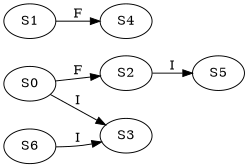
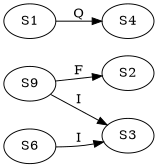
edge "S1" -> "S4": label "F" -> "Q"
node "S5": removed
node "S0": label "S0" -> "S9"
